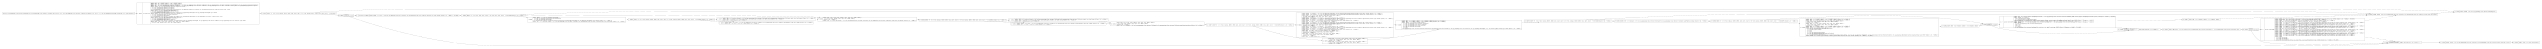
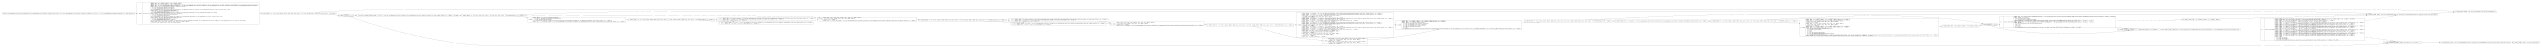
node "28: 0x00a8": removed
